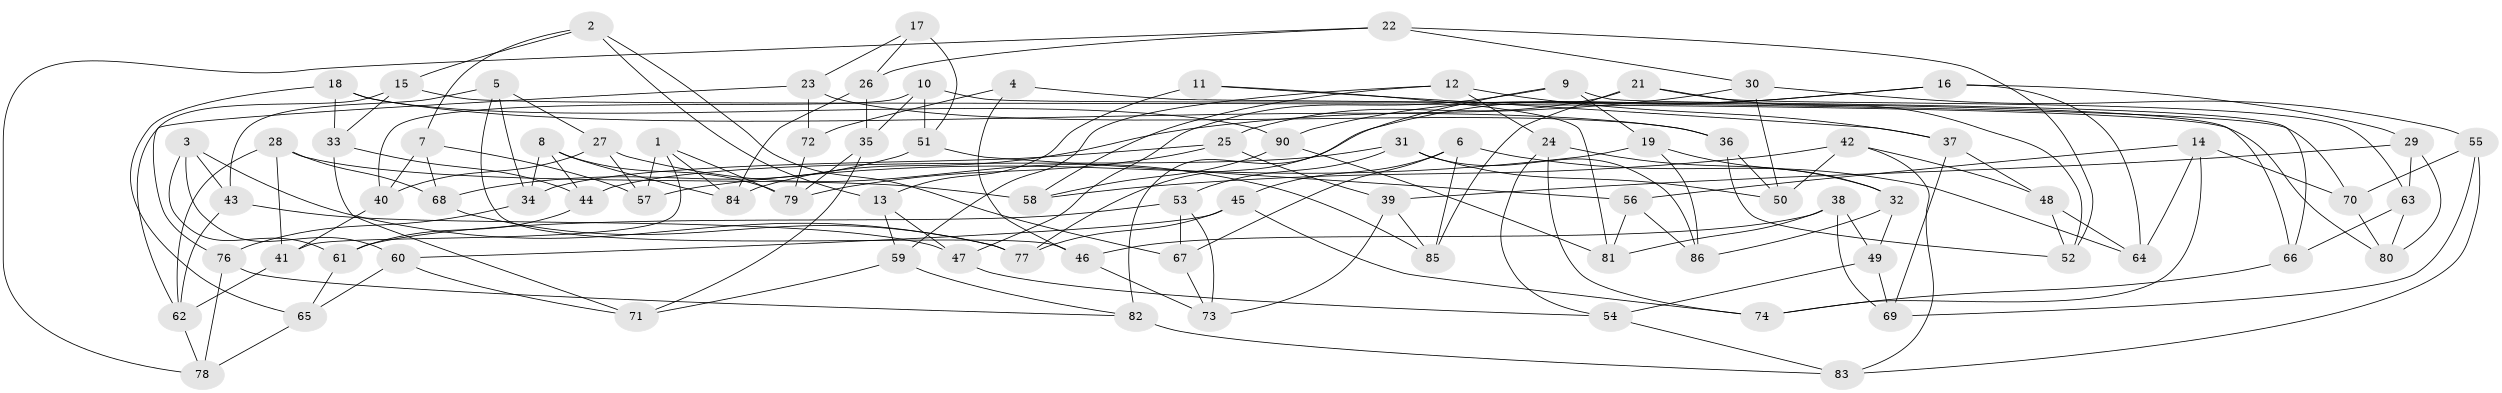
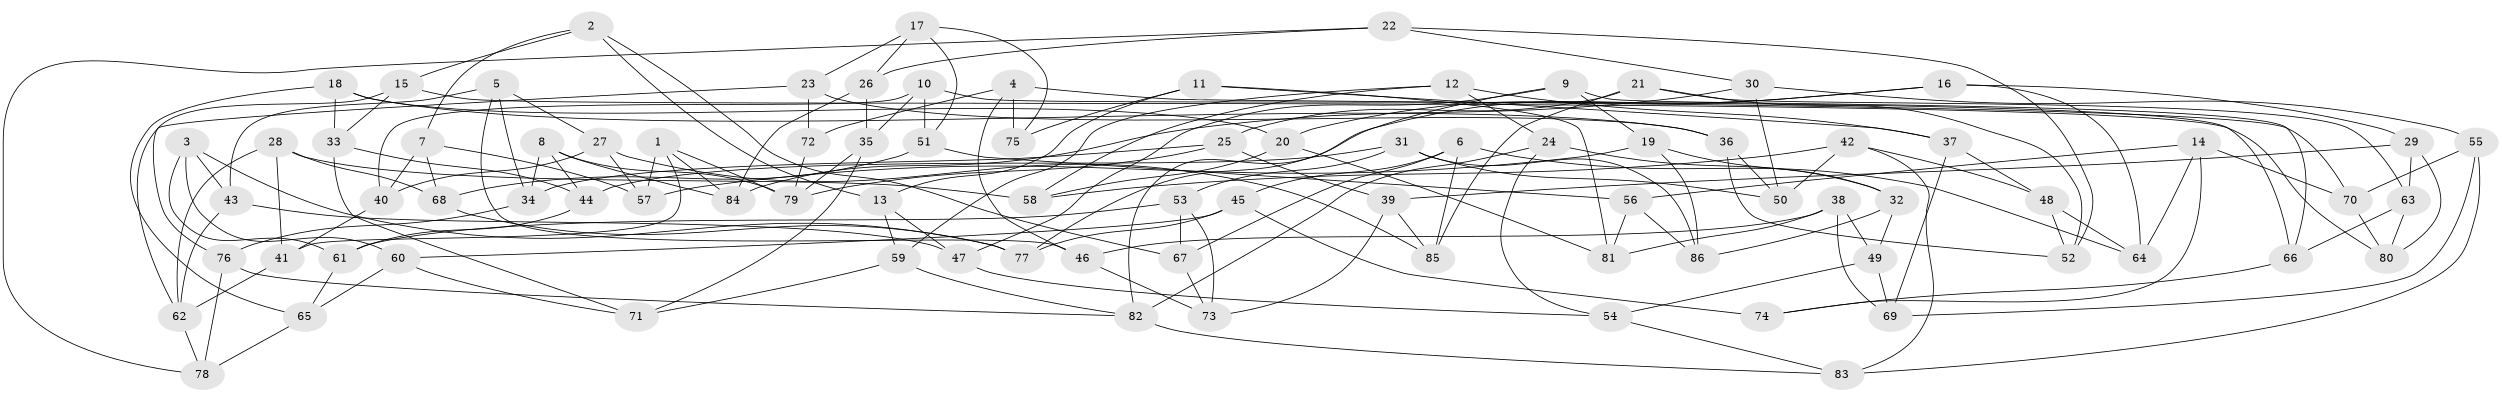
node "75": added
node "90": label "90" -> "20"
edge "24" -- "74": now "24" -- "82"
